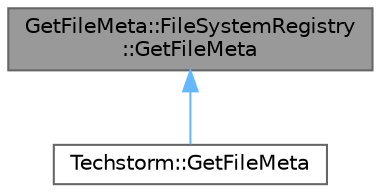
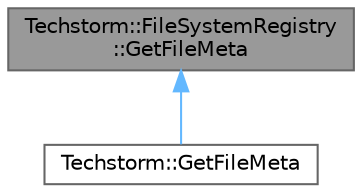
node "GetFileMeta::FileSystemRegistry ::GetFileMeta": label "GetFileMeta::FileSystemRegistry ::GetFileMeta" -> "Techstorm::FileSystemRegistry ::GetFileMeta"
